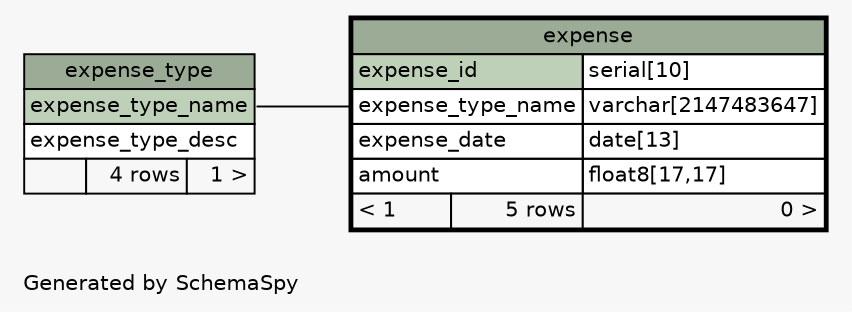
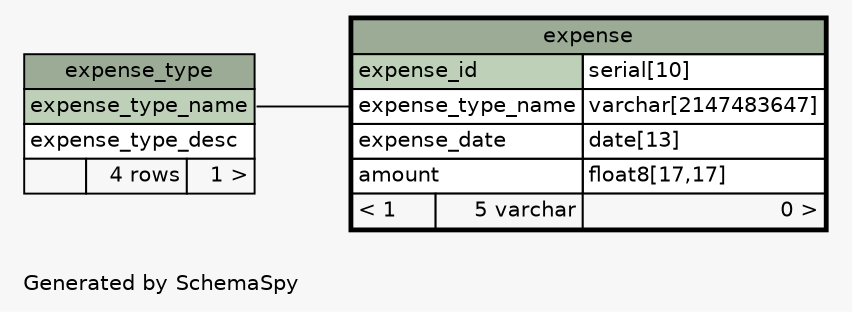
node "expense": text "5 rows" -> "5 varchar"
